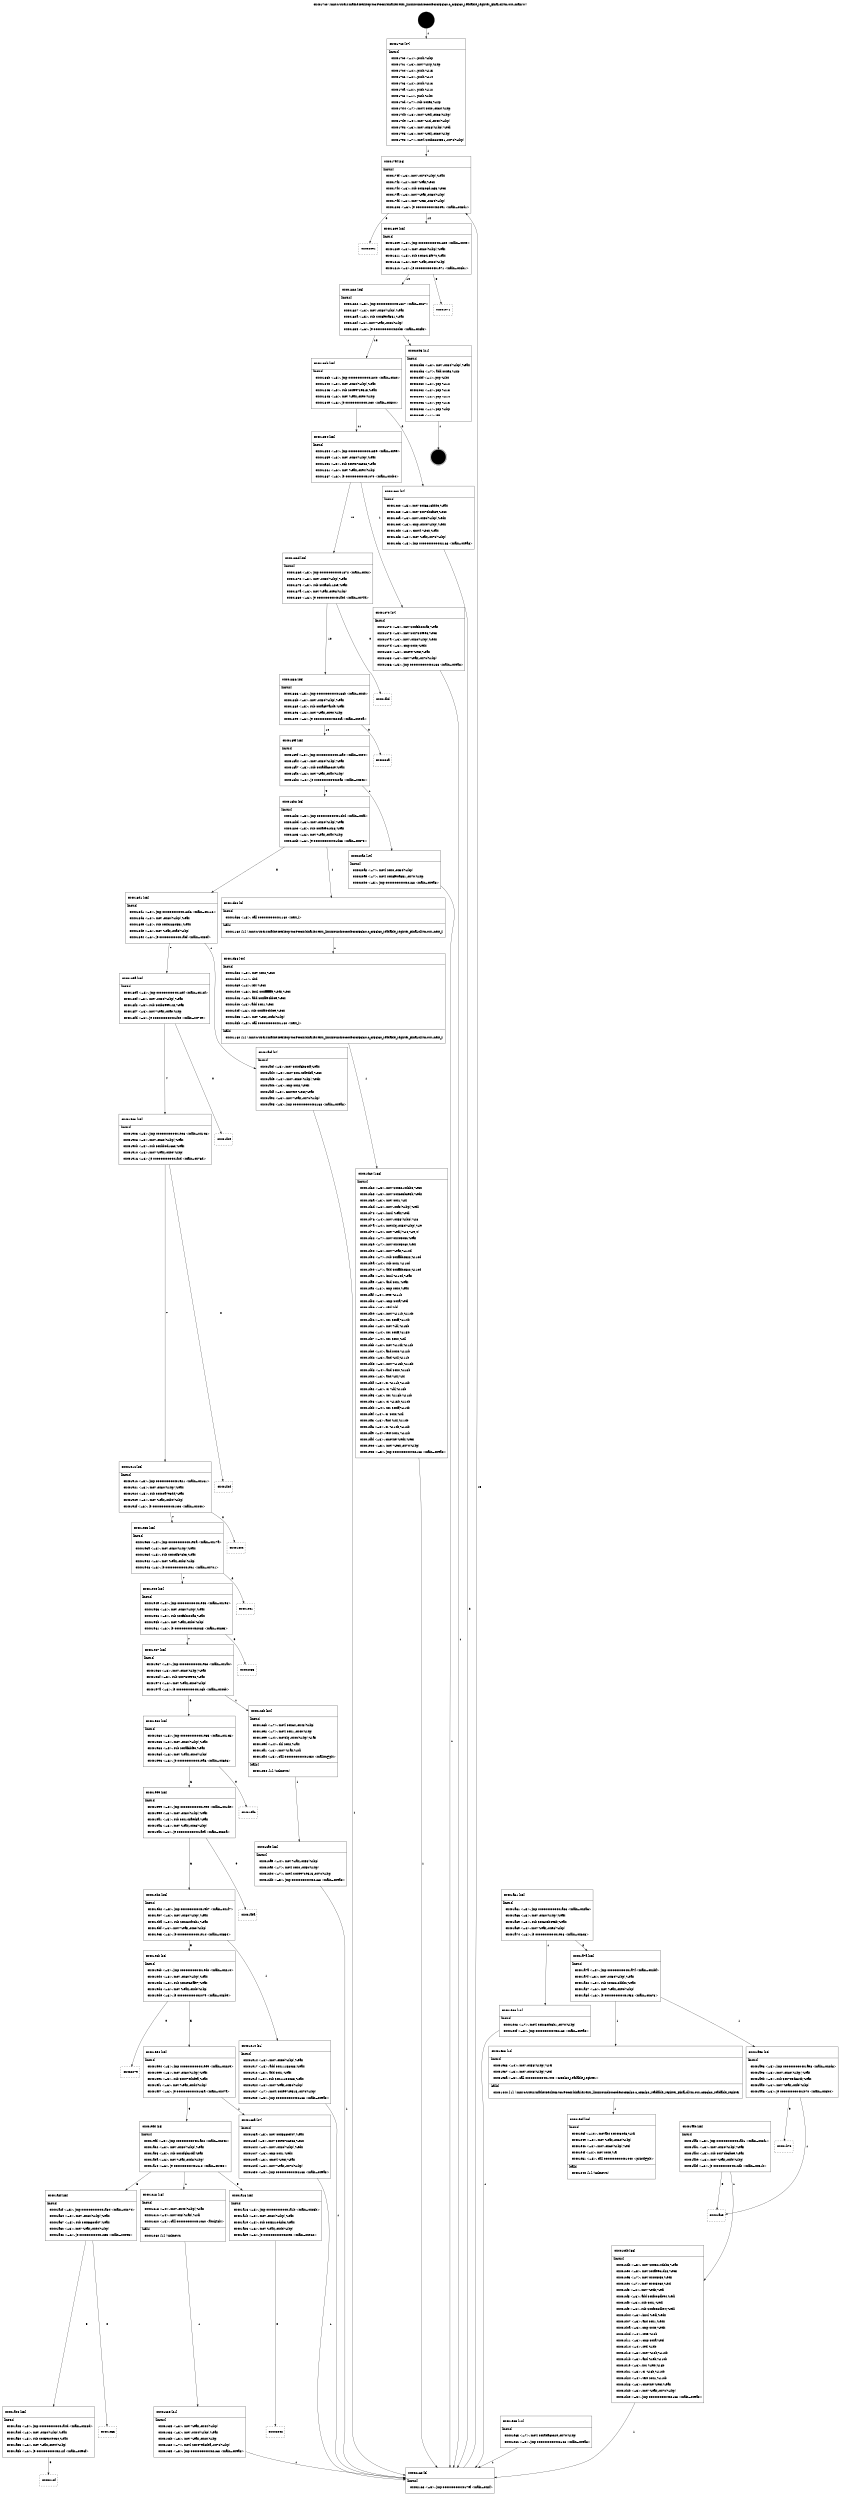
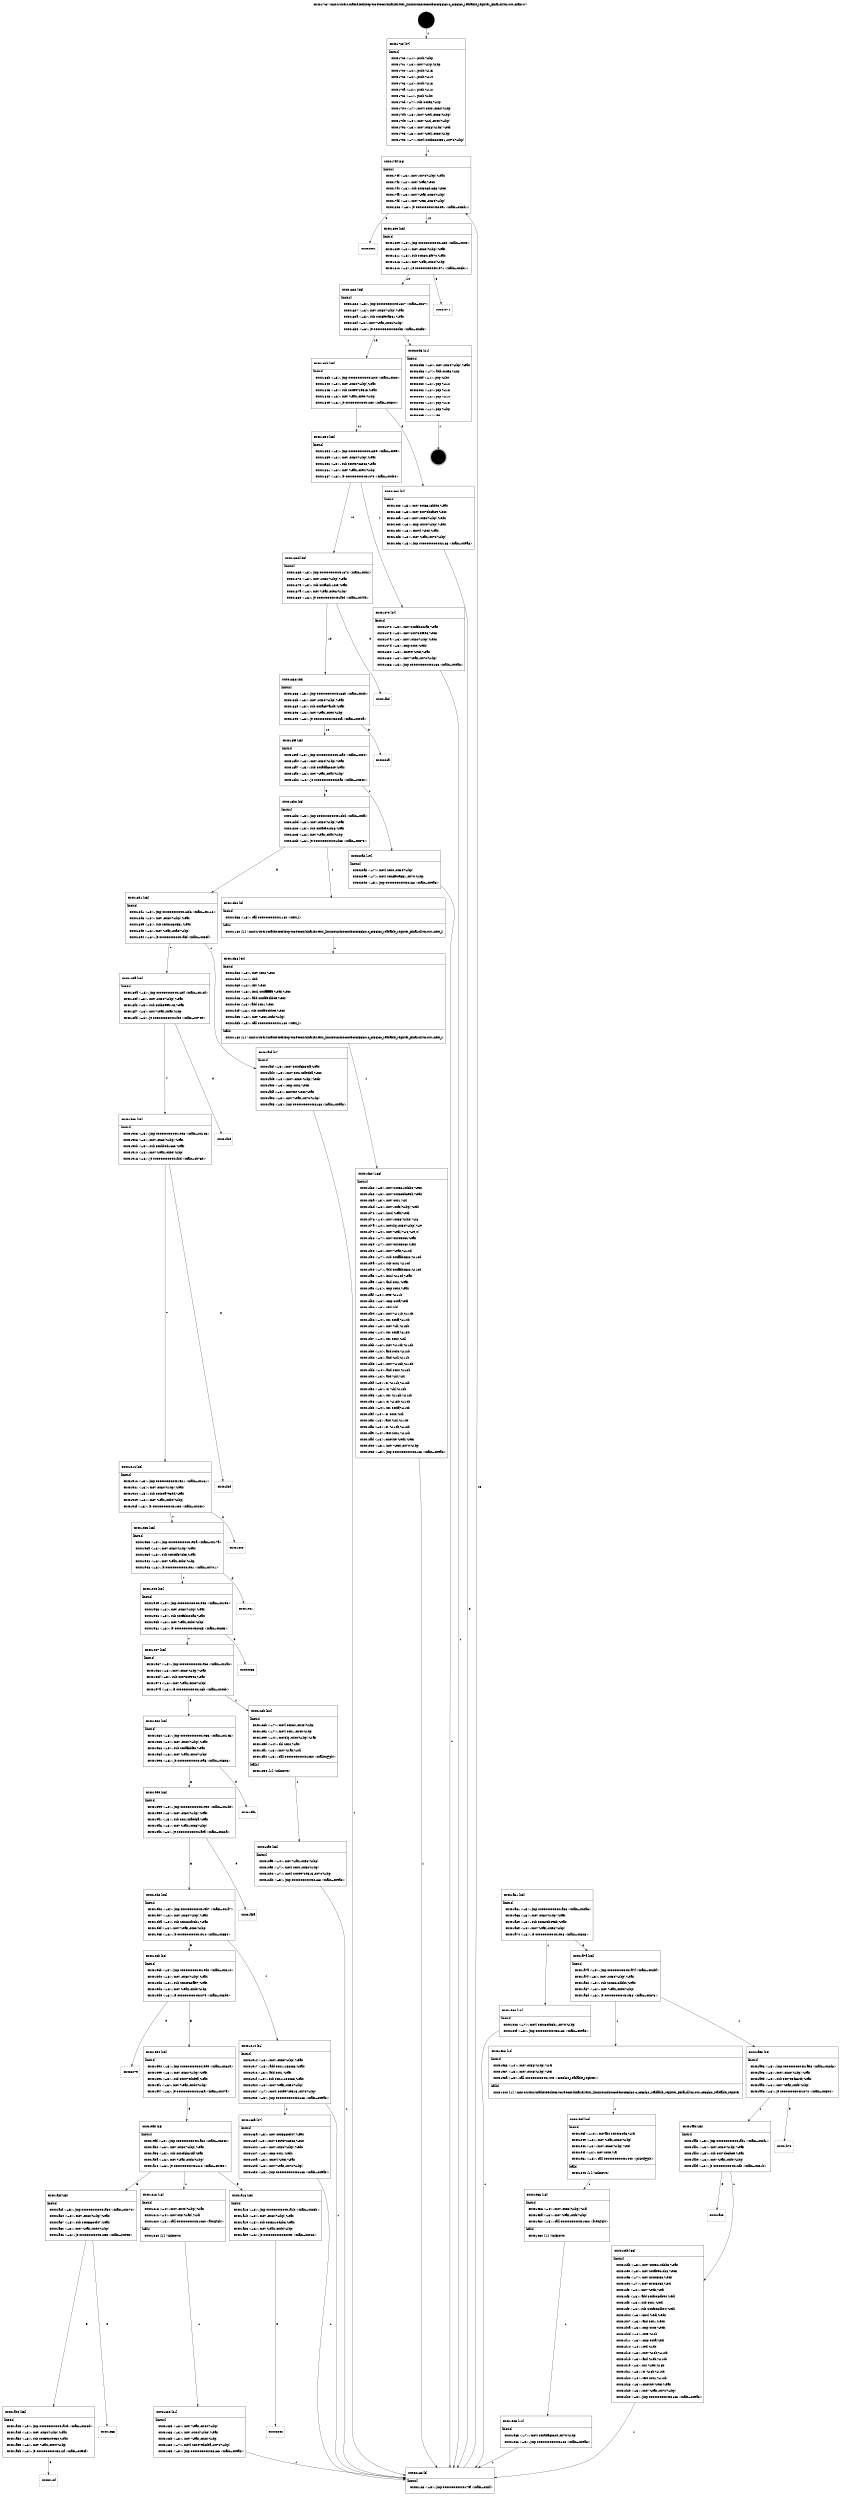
edge "0x4019e4 [25]" -> "0x401c3a [27]": now "0x401e14 [31]" -> "0x401c3a [27]"
edge "0x401a93 [25]" -> "0x401ac5": now "0x401a93 [25]" -> "0x401aac [25]"
node "0x401e56 [15]": added
